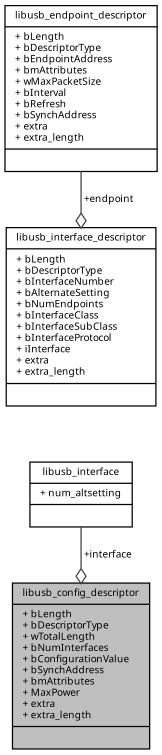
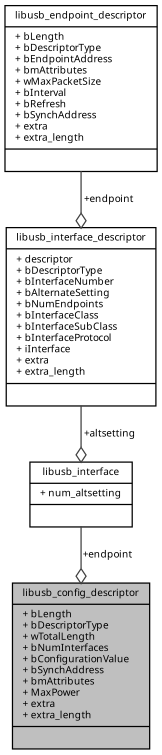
node "libusb_interface_descriptor": text "+ bLength" -> "+ descriptor"
edge "libusb_interface_descriptor" -> "libusb_interface": added, label "+altsetting"
edge "libusb_interface" -> "libusb_config_descriptor": label " +interface" -> " +endpoint"
